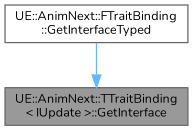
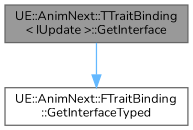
edge "UE::AnimNext::FTraitBinding ::GetInterfaceTyped" -> "UE::AnimNext::TTraitBinding < IUpdate >::GetInterface": reversed
